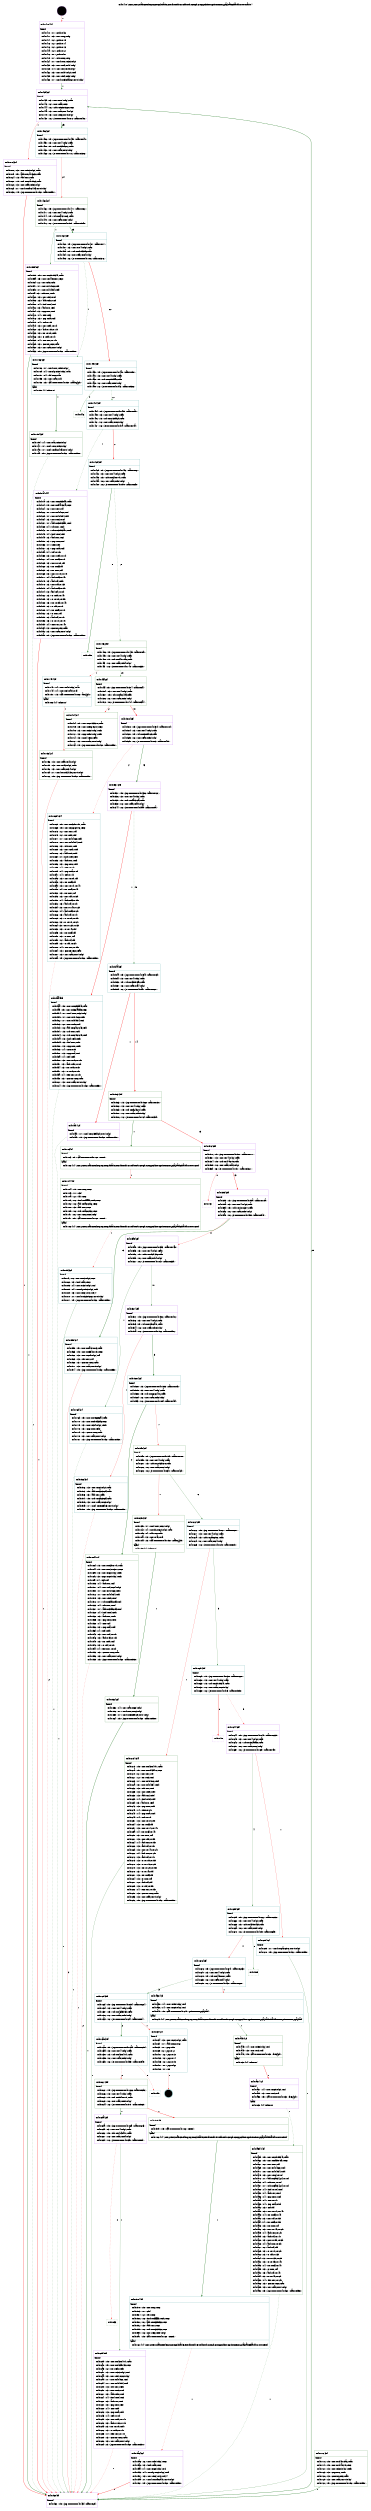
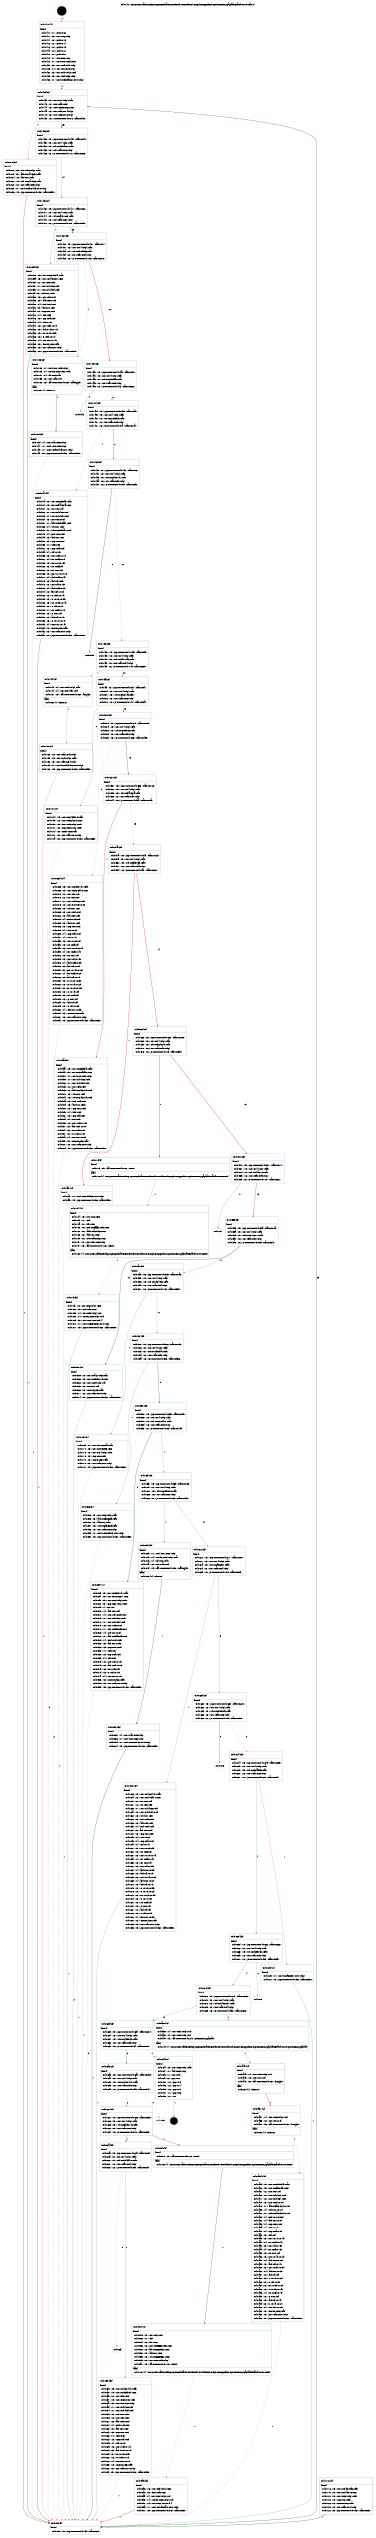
edge "0x4017b4 [27]" -> "0x401d60 [5]": added, label "2"
